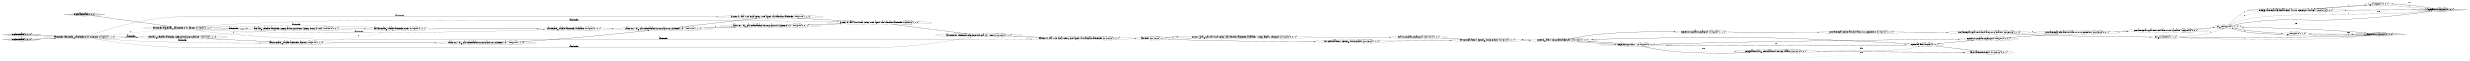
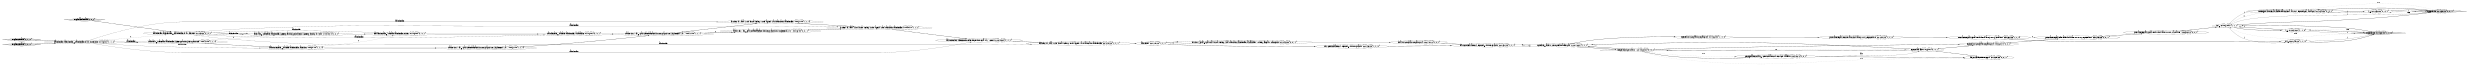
edge "int i = 0@@@29@@@['1', '1', '0']" -> "int i = 0@@@31@@@['1', '1', '1']": reversed
